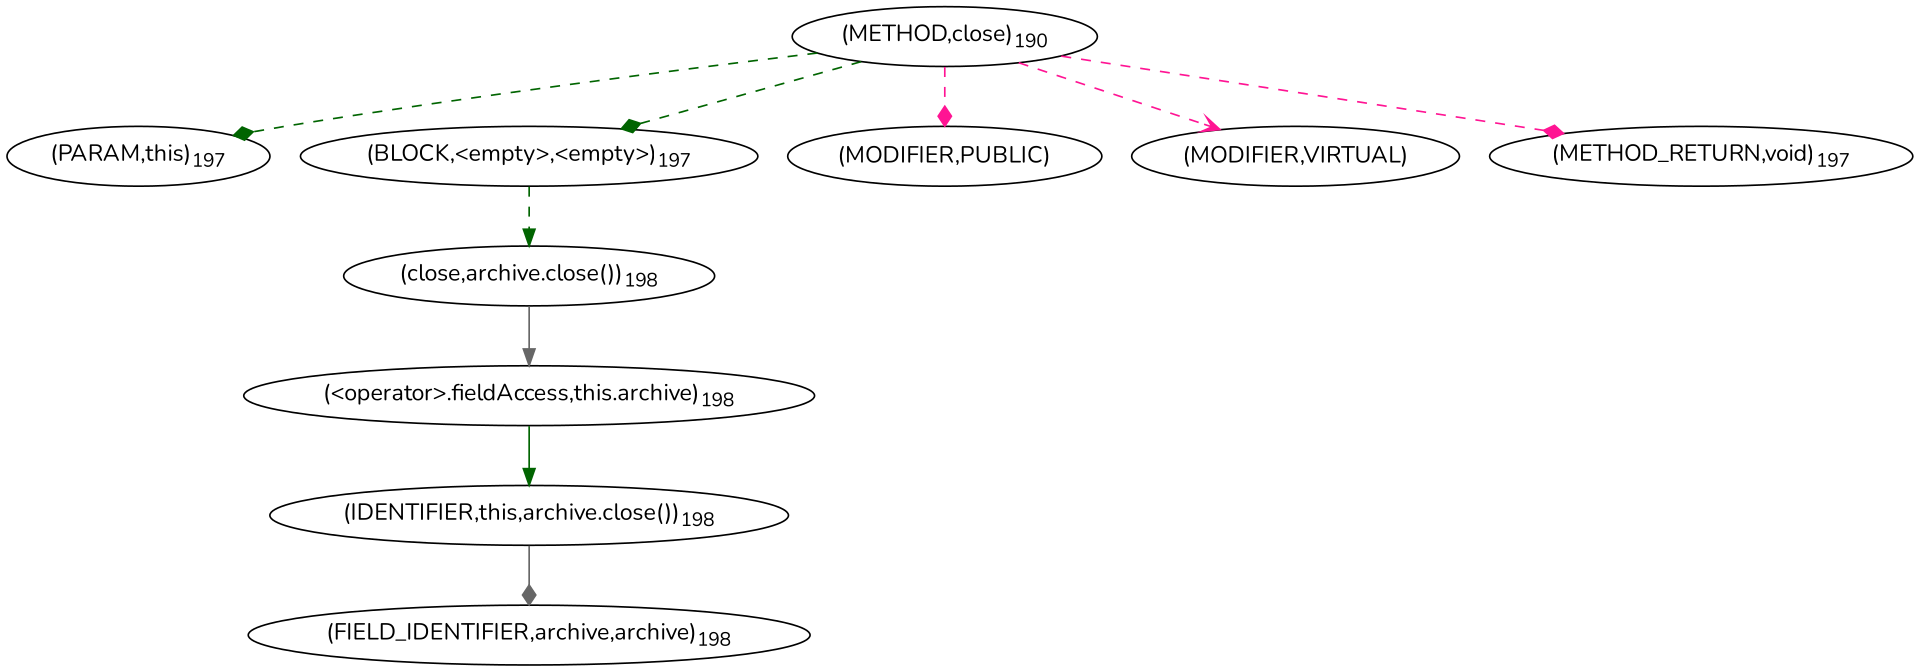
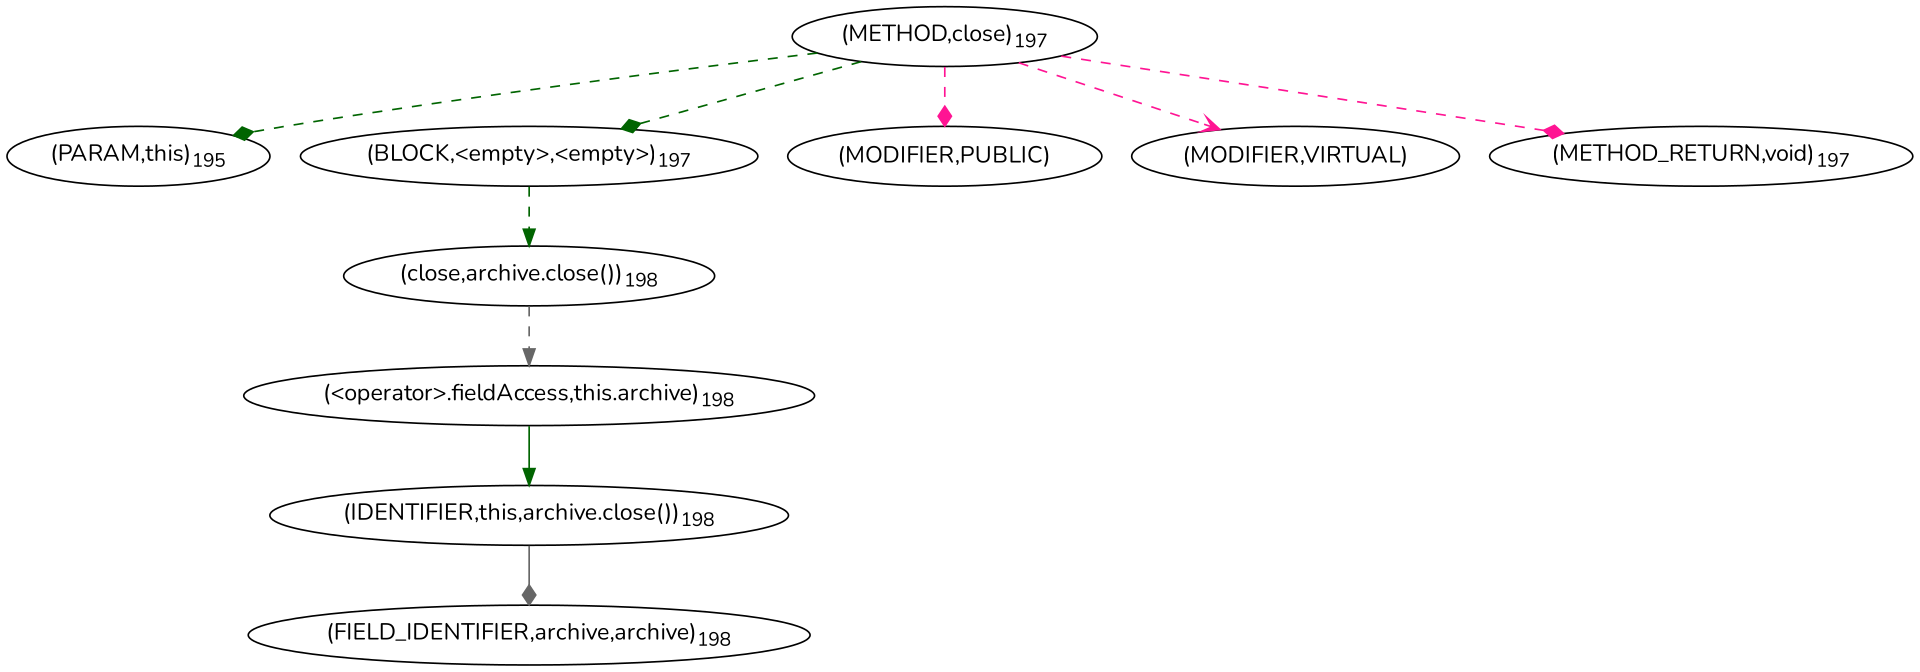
node "(METHOD,close)": text "190" -> "197"
node "(PARAM,this)": text "197" -> "195"
edge "(close,archive.close())" -> "(<operator>.fieldAccess,this.archive)": style solid -> dashed
